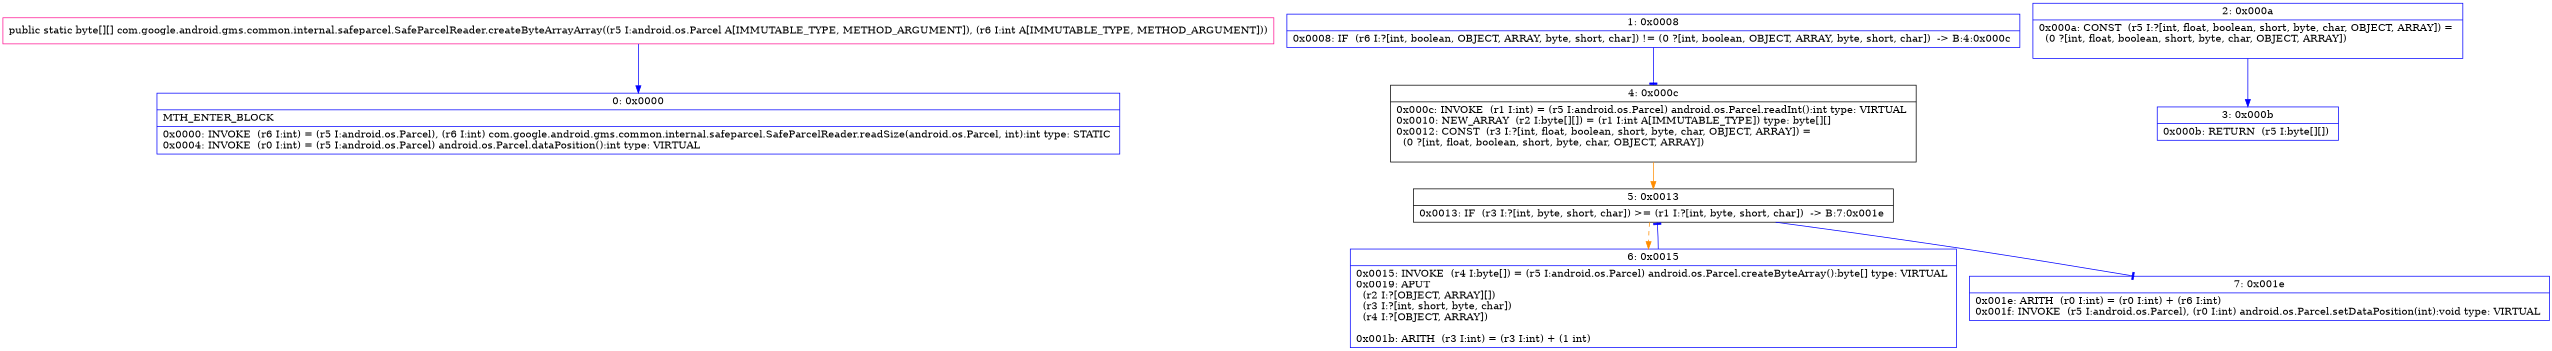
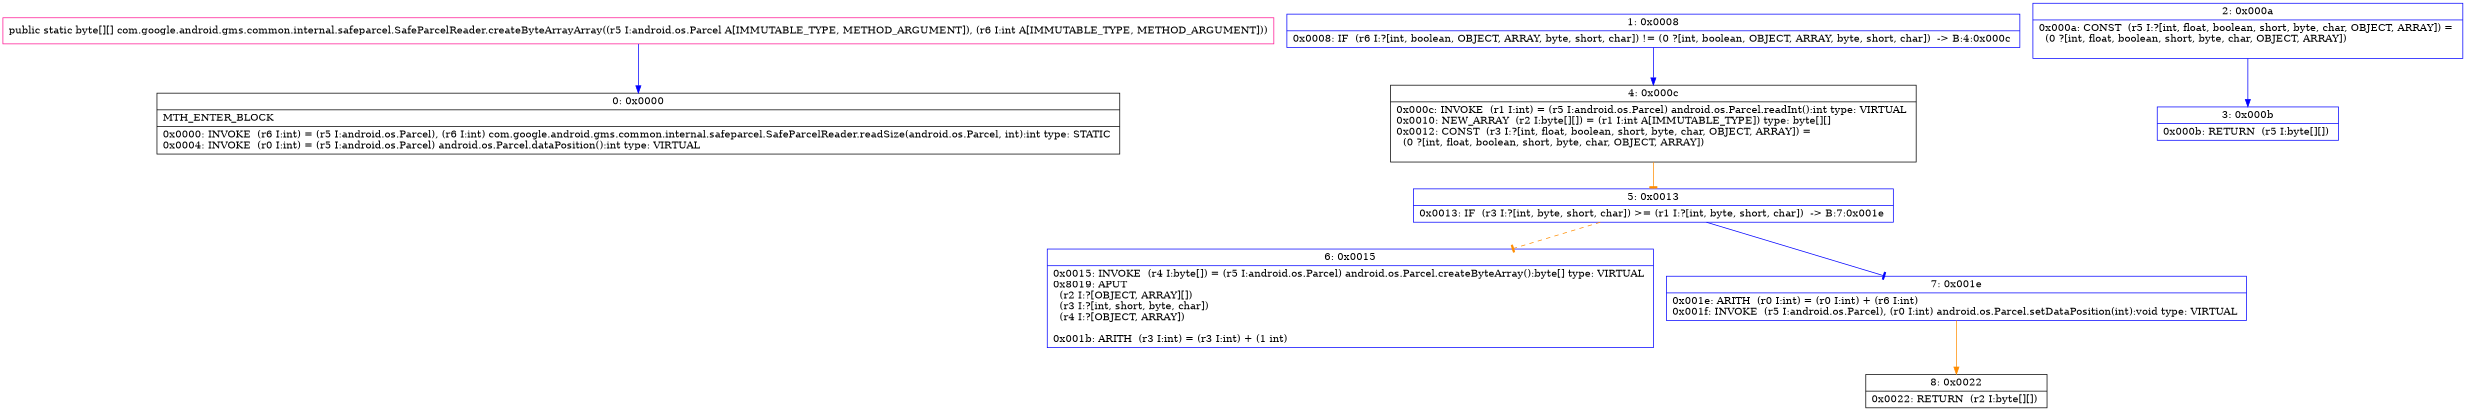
edge "1: 0x0008" -> "4: 0x000c": arrowhead tee -> normal
node "0: 0x0000": color blue -> black
edge "4: 0x000c" -> "5: 0x0013": arrowhead normal -> tee
node "5: 0x0013": color black -> blue
edge "5: 0x0013" -> "6: 0x0015": arrowhead normal -> tee
edge "6: 0x0015" -> "5: 0x0013": removed
node "6: 0x0015": text "0x0019: APUT" -> "0x8019: APUT"
node "8: 0x0022": added
